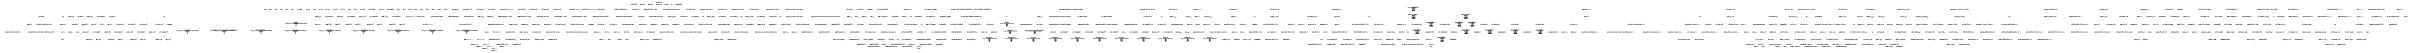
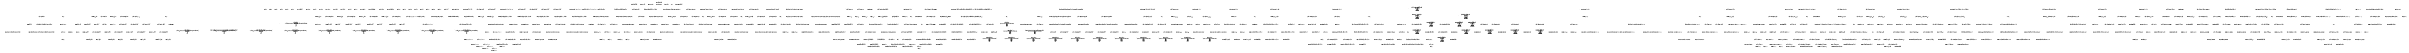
node "(IDENTIFIER,v17,if ( v17 ))": removed
